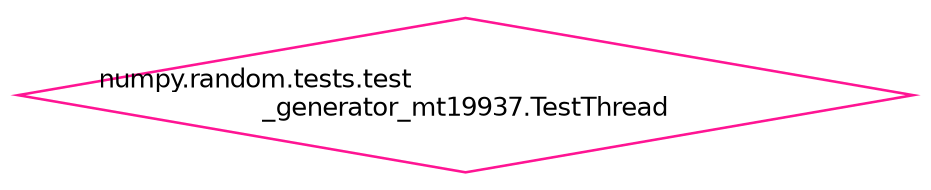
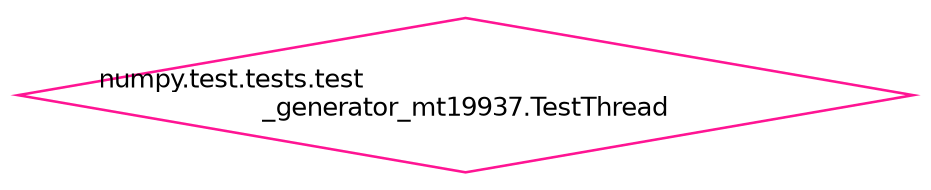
node "numpy.random.tests.test _generator_mt19937.TestThread": label "numpy.random.tests.test _generator_mt19937.TestThread" -> "numpy.test.tests.test _generator_mt19937.TestThread"
